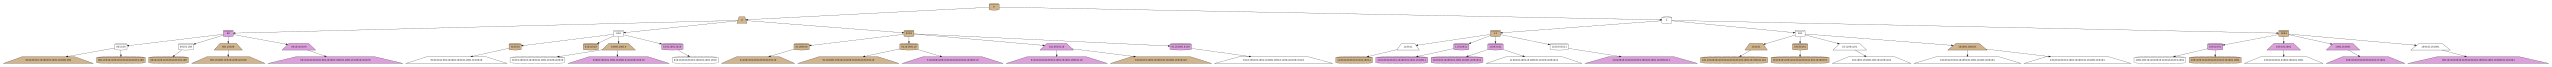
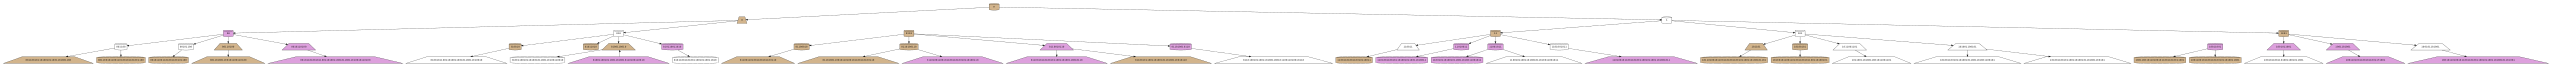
edge "0" -> "0110": removed
edge "1001" -> "10011001": removed
node "101001100101": fillcolor tan -> white
edge "0100110010" -> "0100110010110011010010110100110010": reversed
node "10011001011010010110011010011001": fillcolor white -> tan
